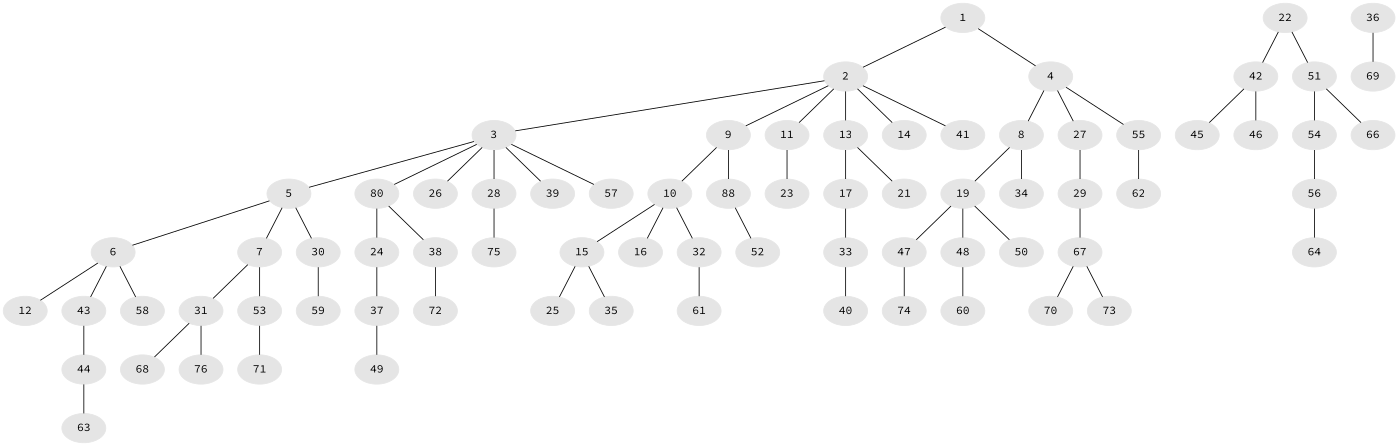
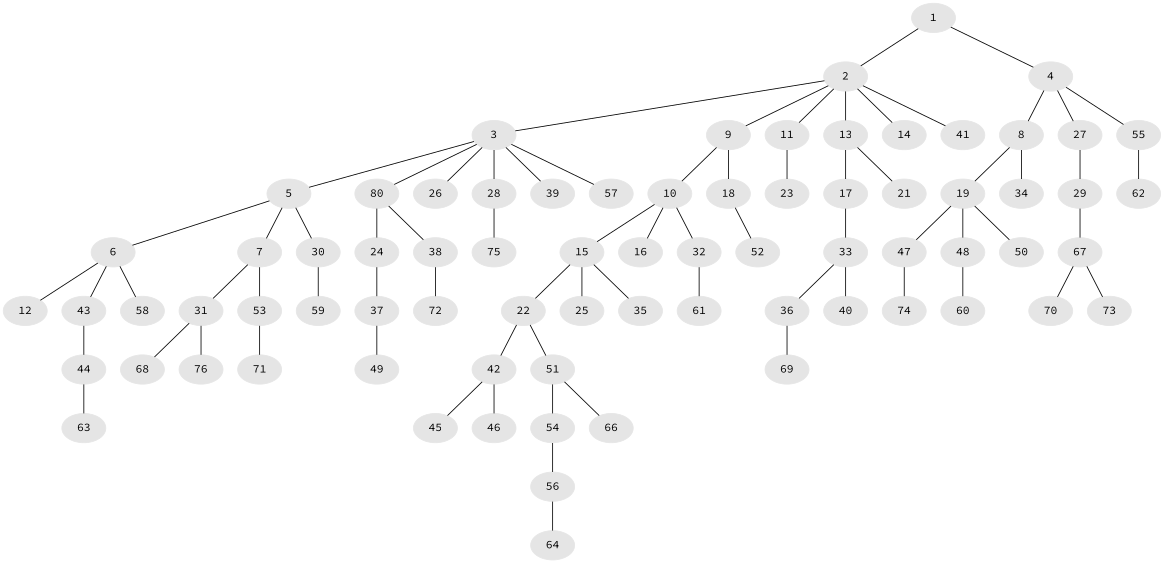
node "88": label "88" -> "18"
edge "15" -- "22": added
edge "33" -- "36": added
